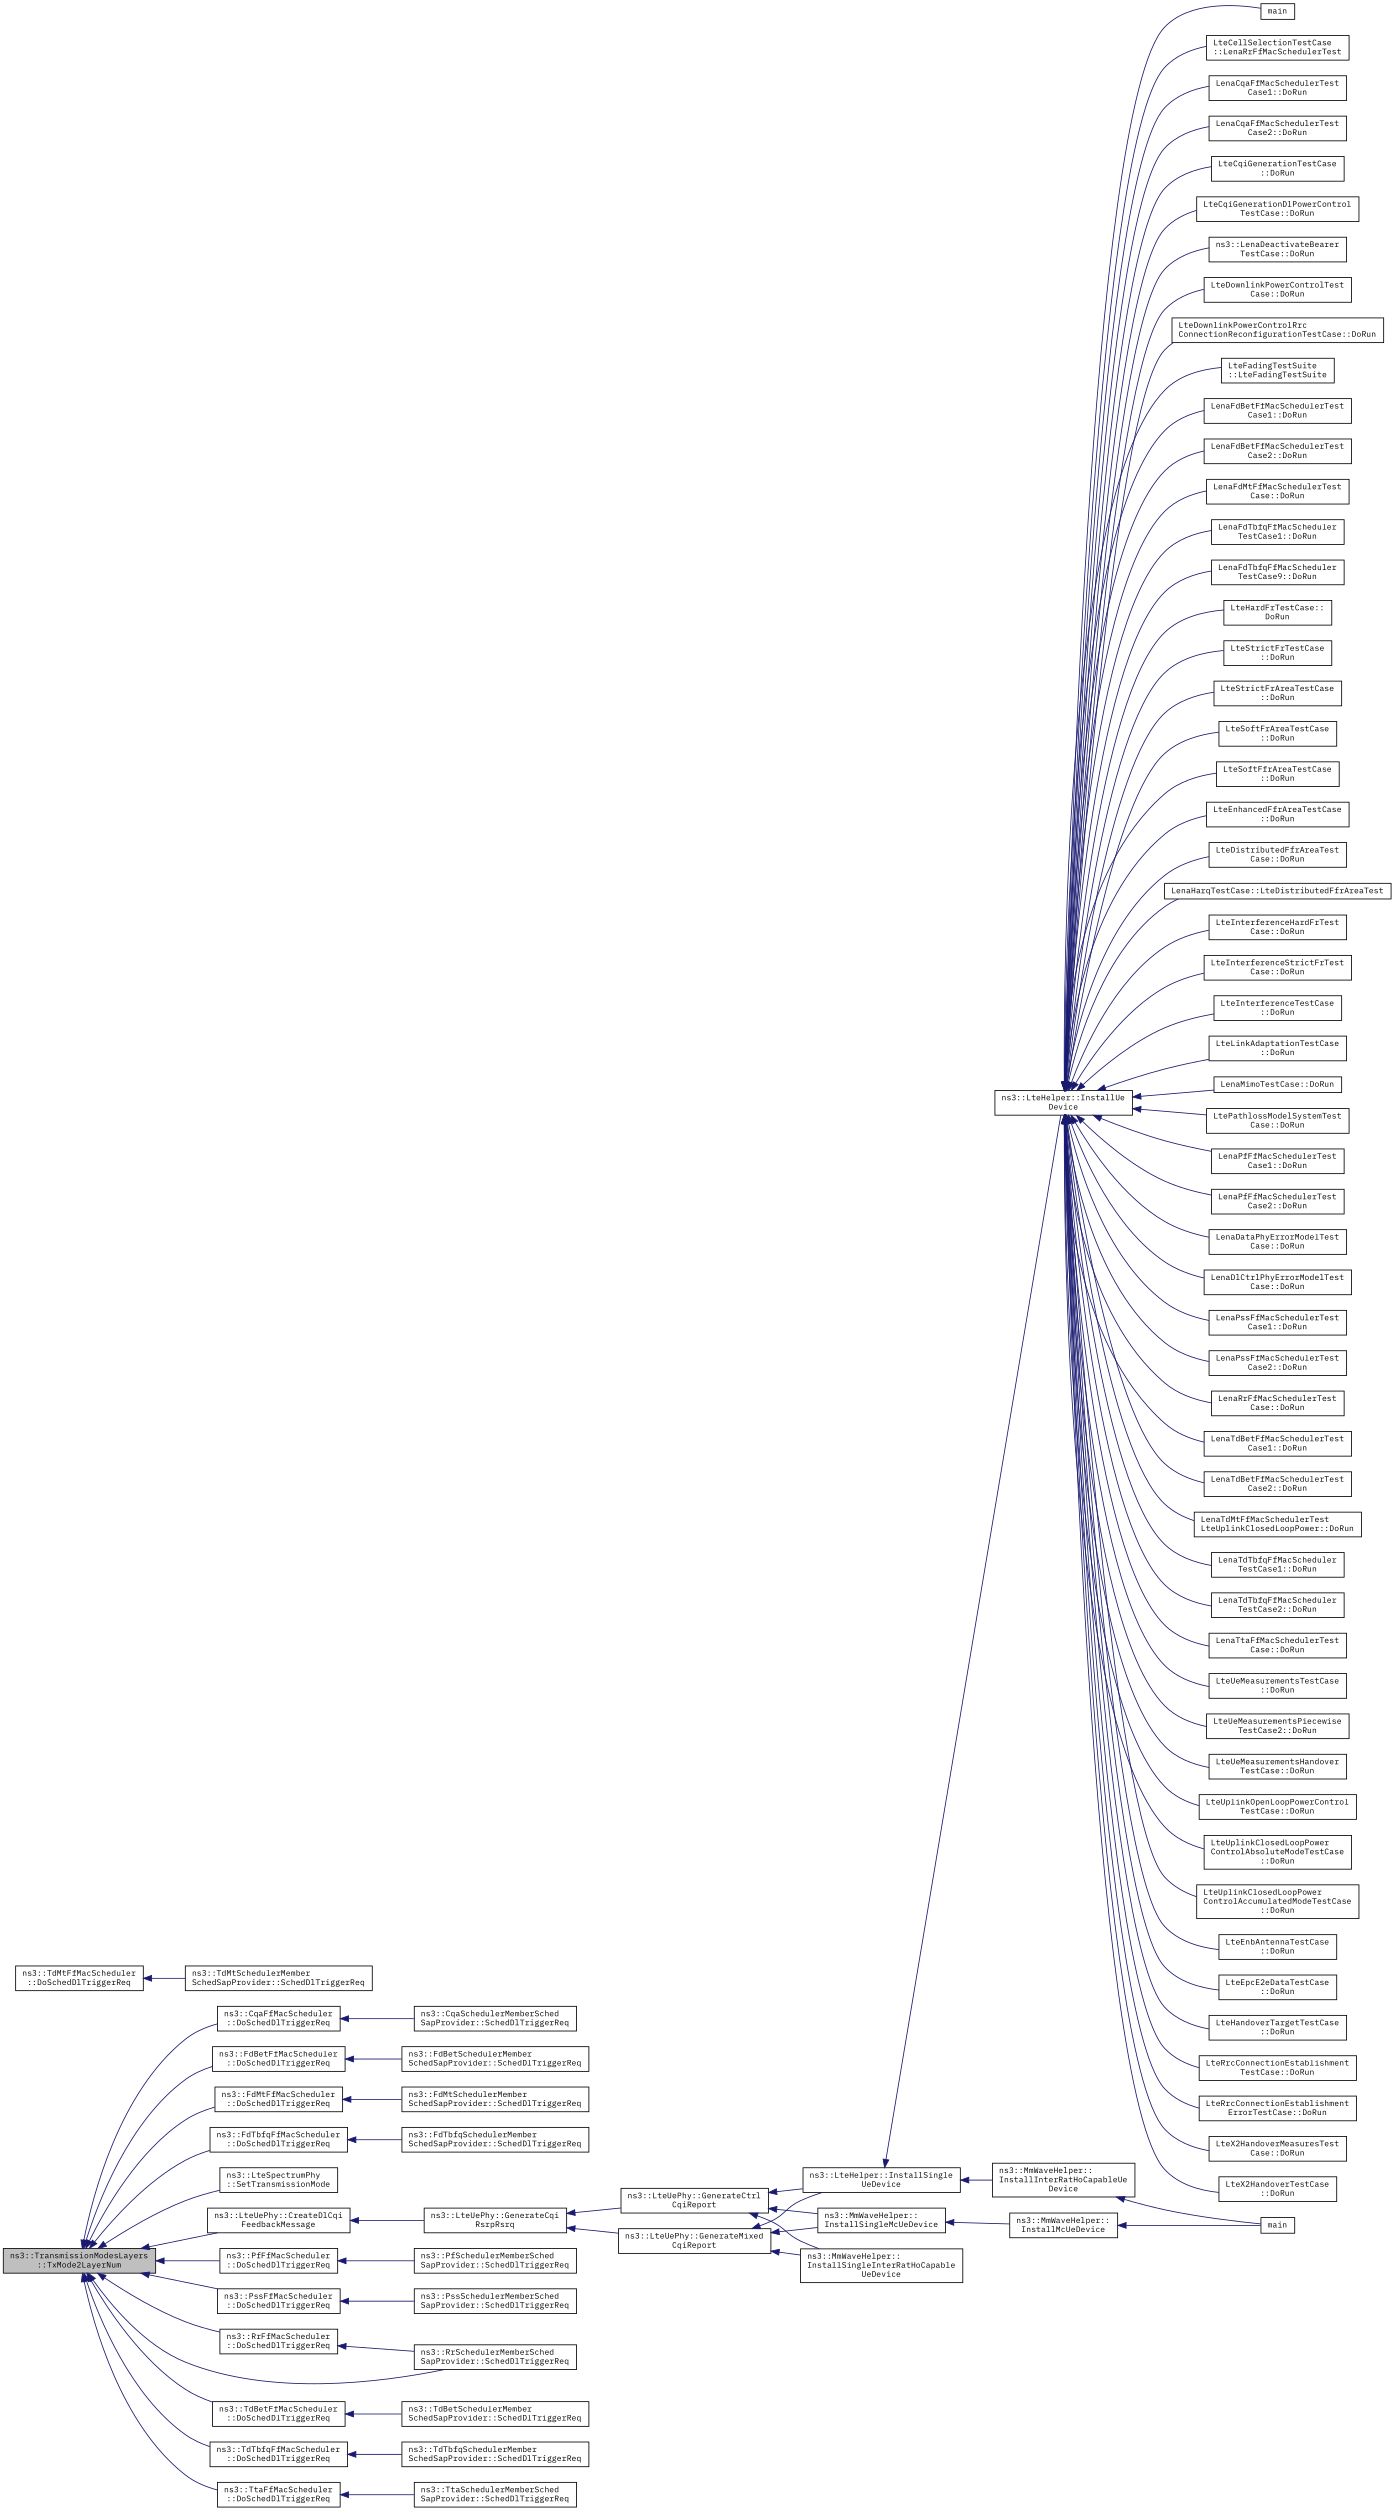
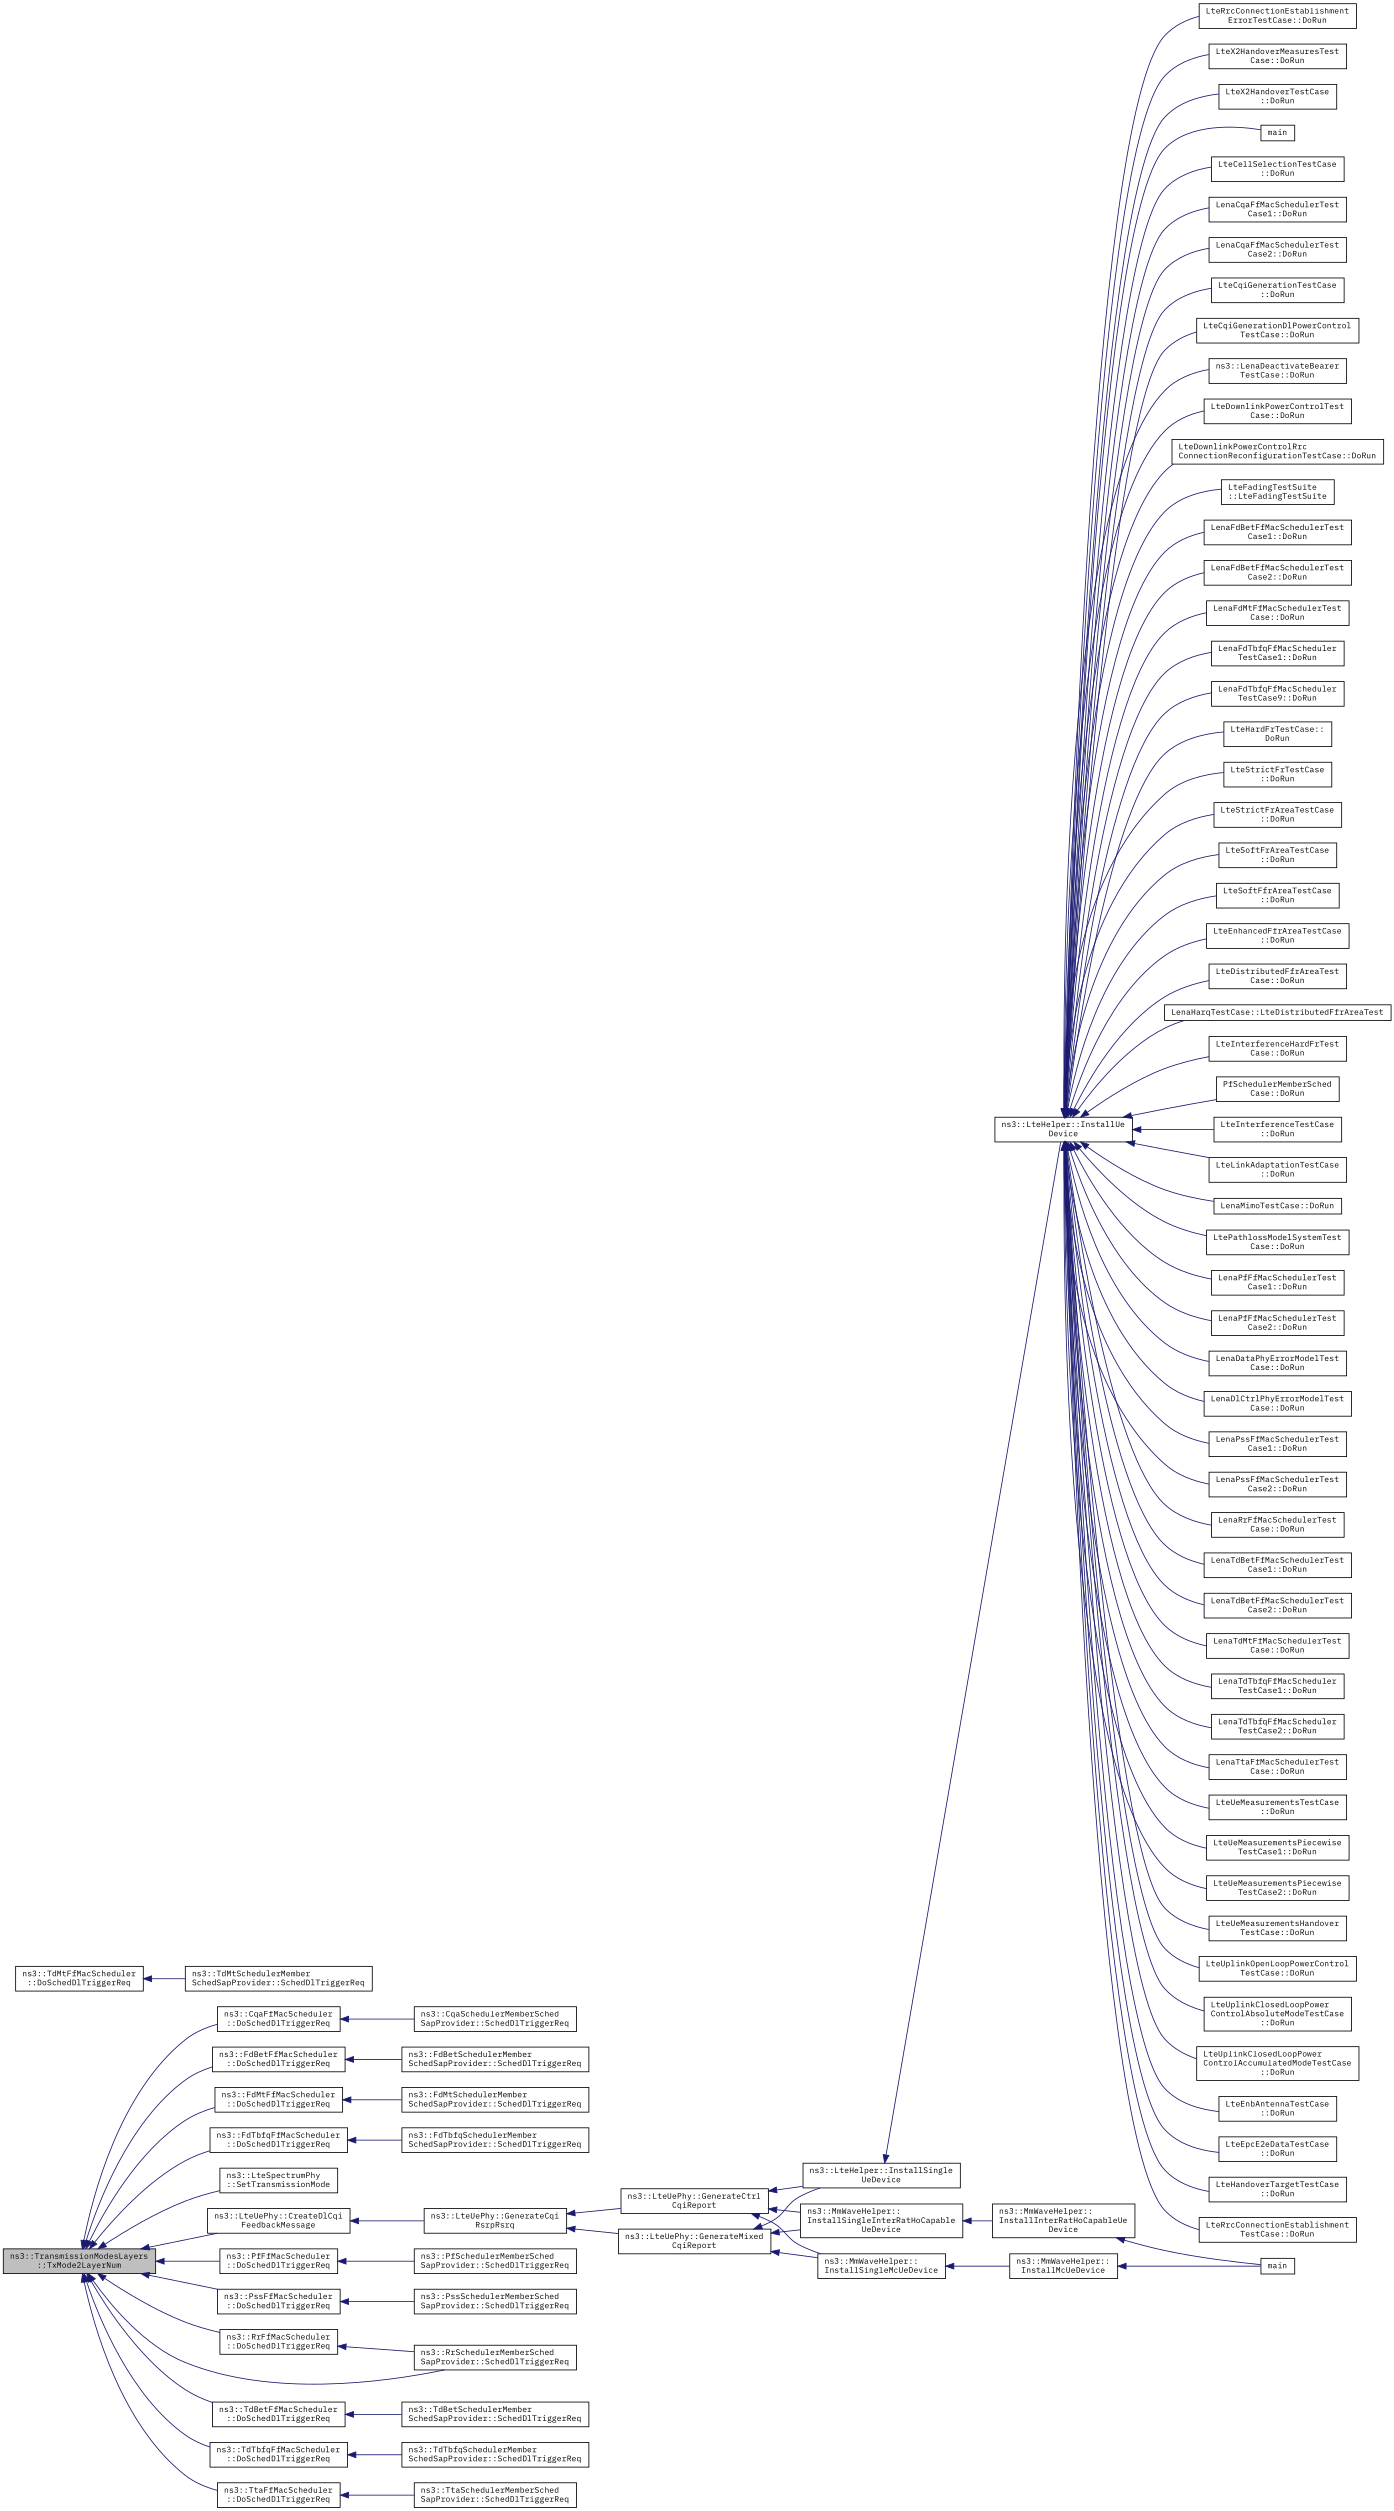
node "LteCellSelectionTestCase ::LenaRrFfMacSchedulerTest": label "LteCellSelectionTestCase ::LenaRrFfMacSchedulerTest" -> "LteCellSelectionTestCase ::DoRun"
node "LteInterferenceStrictFrTest Case::DoRun": label "LteInterferenceStrictFrTest Case::DoRun" -> "PfSchedulerMemberSched Case::DoRun"
node "LenaTdMtFfMacSchedulerTest LteUplinkClosedLoopPower::DoRun": label "LenaTdMtFfMacSchedulerTest LteUplinkClosedLoopPower::DoRun" -> "LenaTdMtFfMacSchedulerTest Case::DoRun"
node "LteUeMeasurementsPiecewise TestCase1::DoRun": added
edge "ns3::MmWaveHelper:: InstallInterRatHoCapableUe Device" -> "ns3::LteHelper::InstallSingle UeDevice": now "ns3::MmWaveHelper:: InstallInterRatHoCapableUe Device" -> "ns3::MmWaveHelper:: InstallSingleInterRatHoCapable UeDevice"
